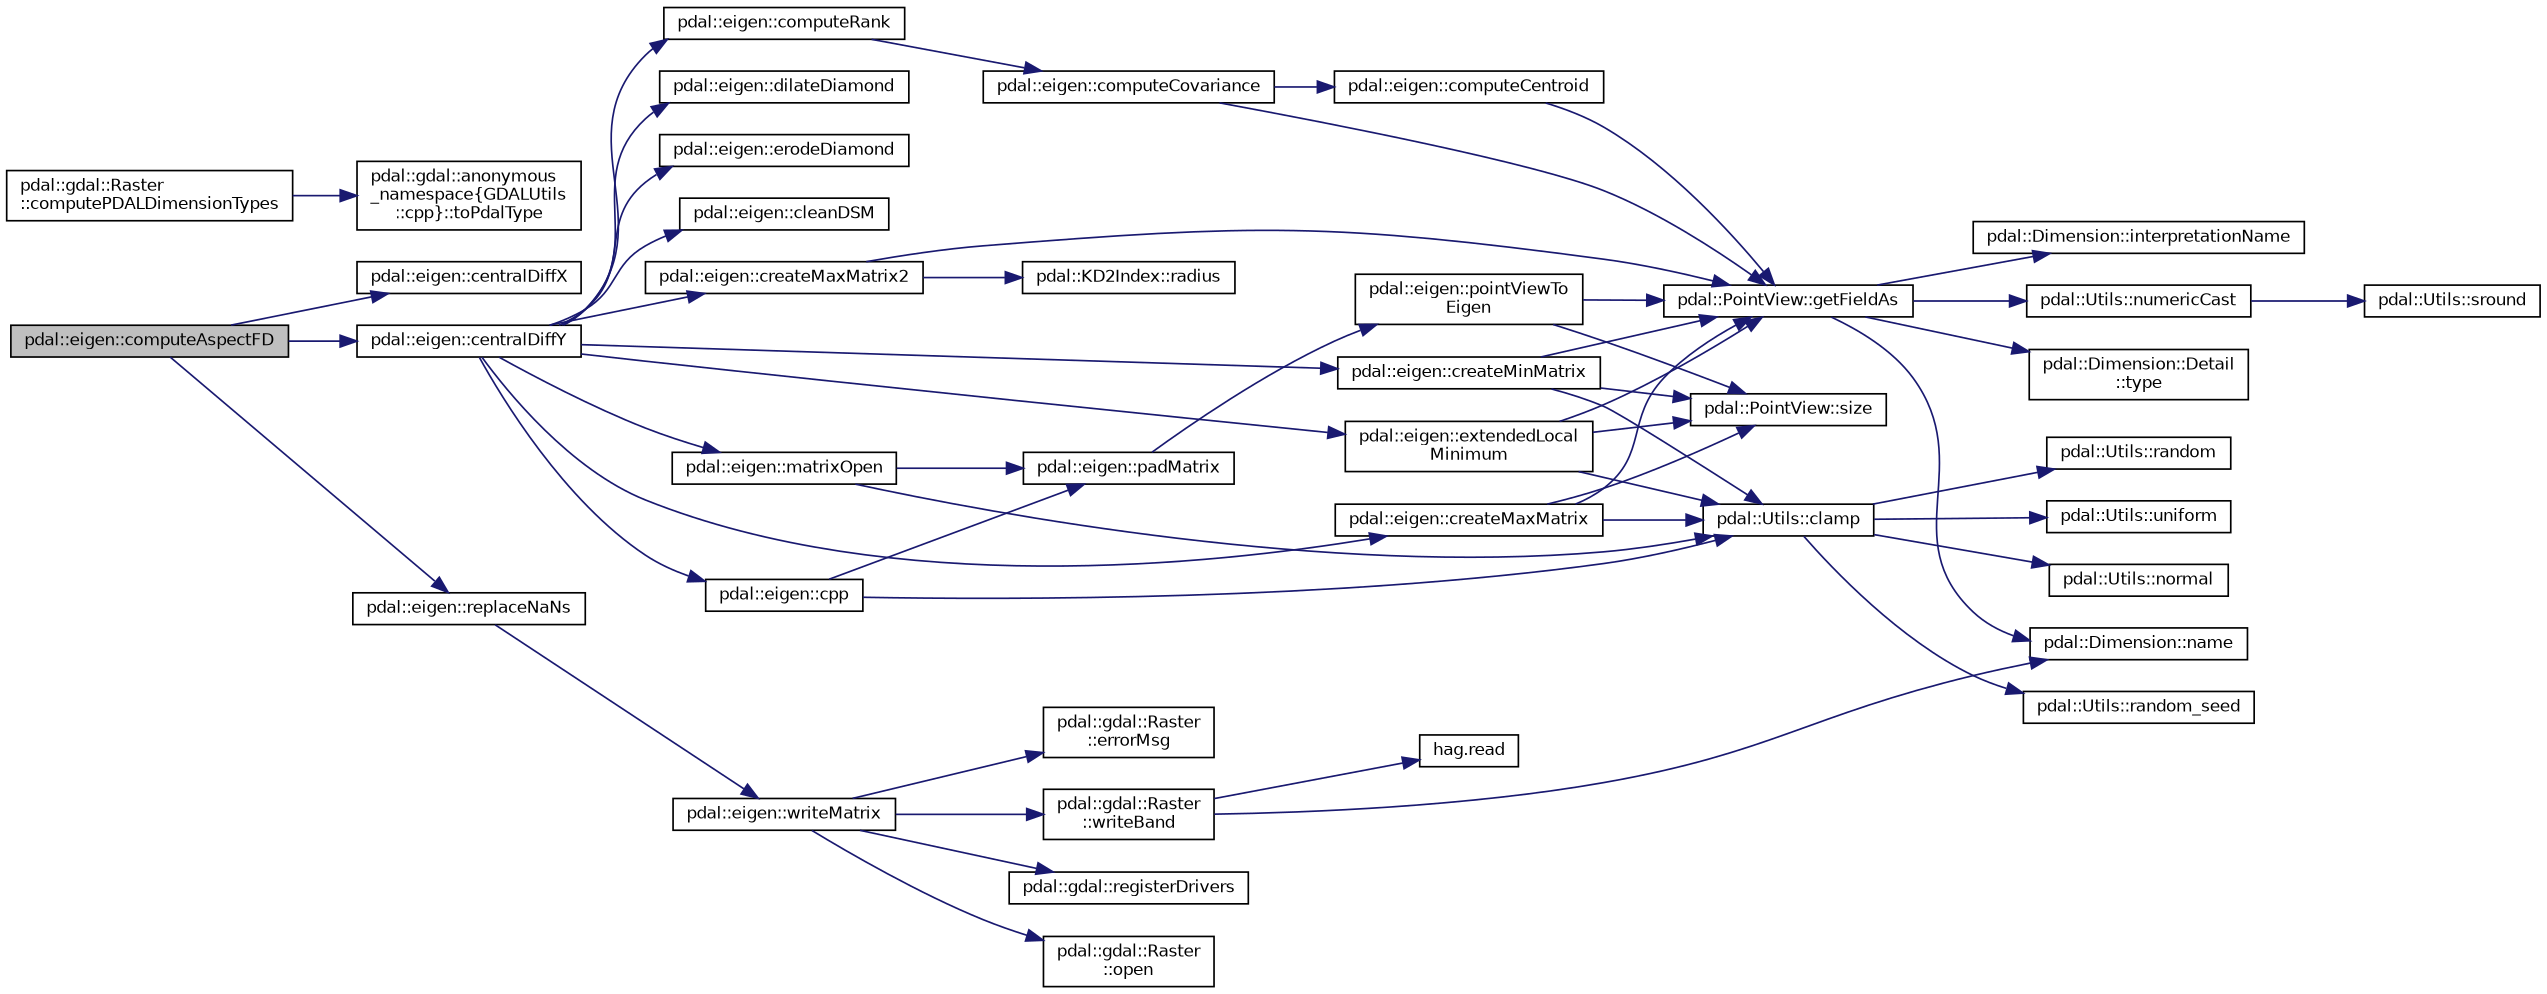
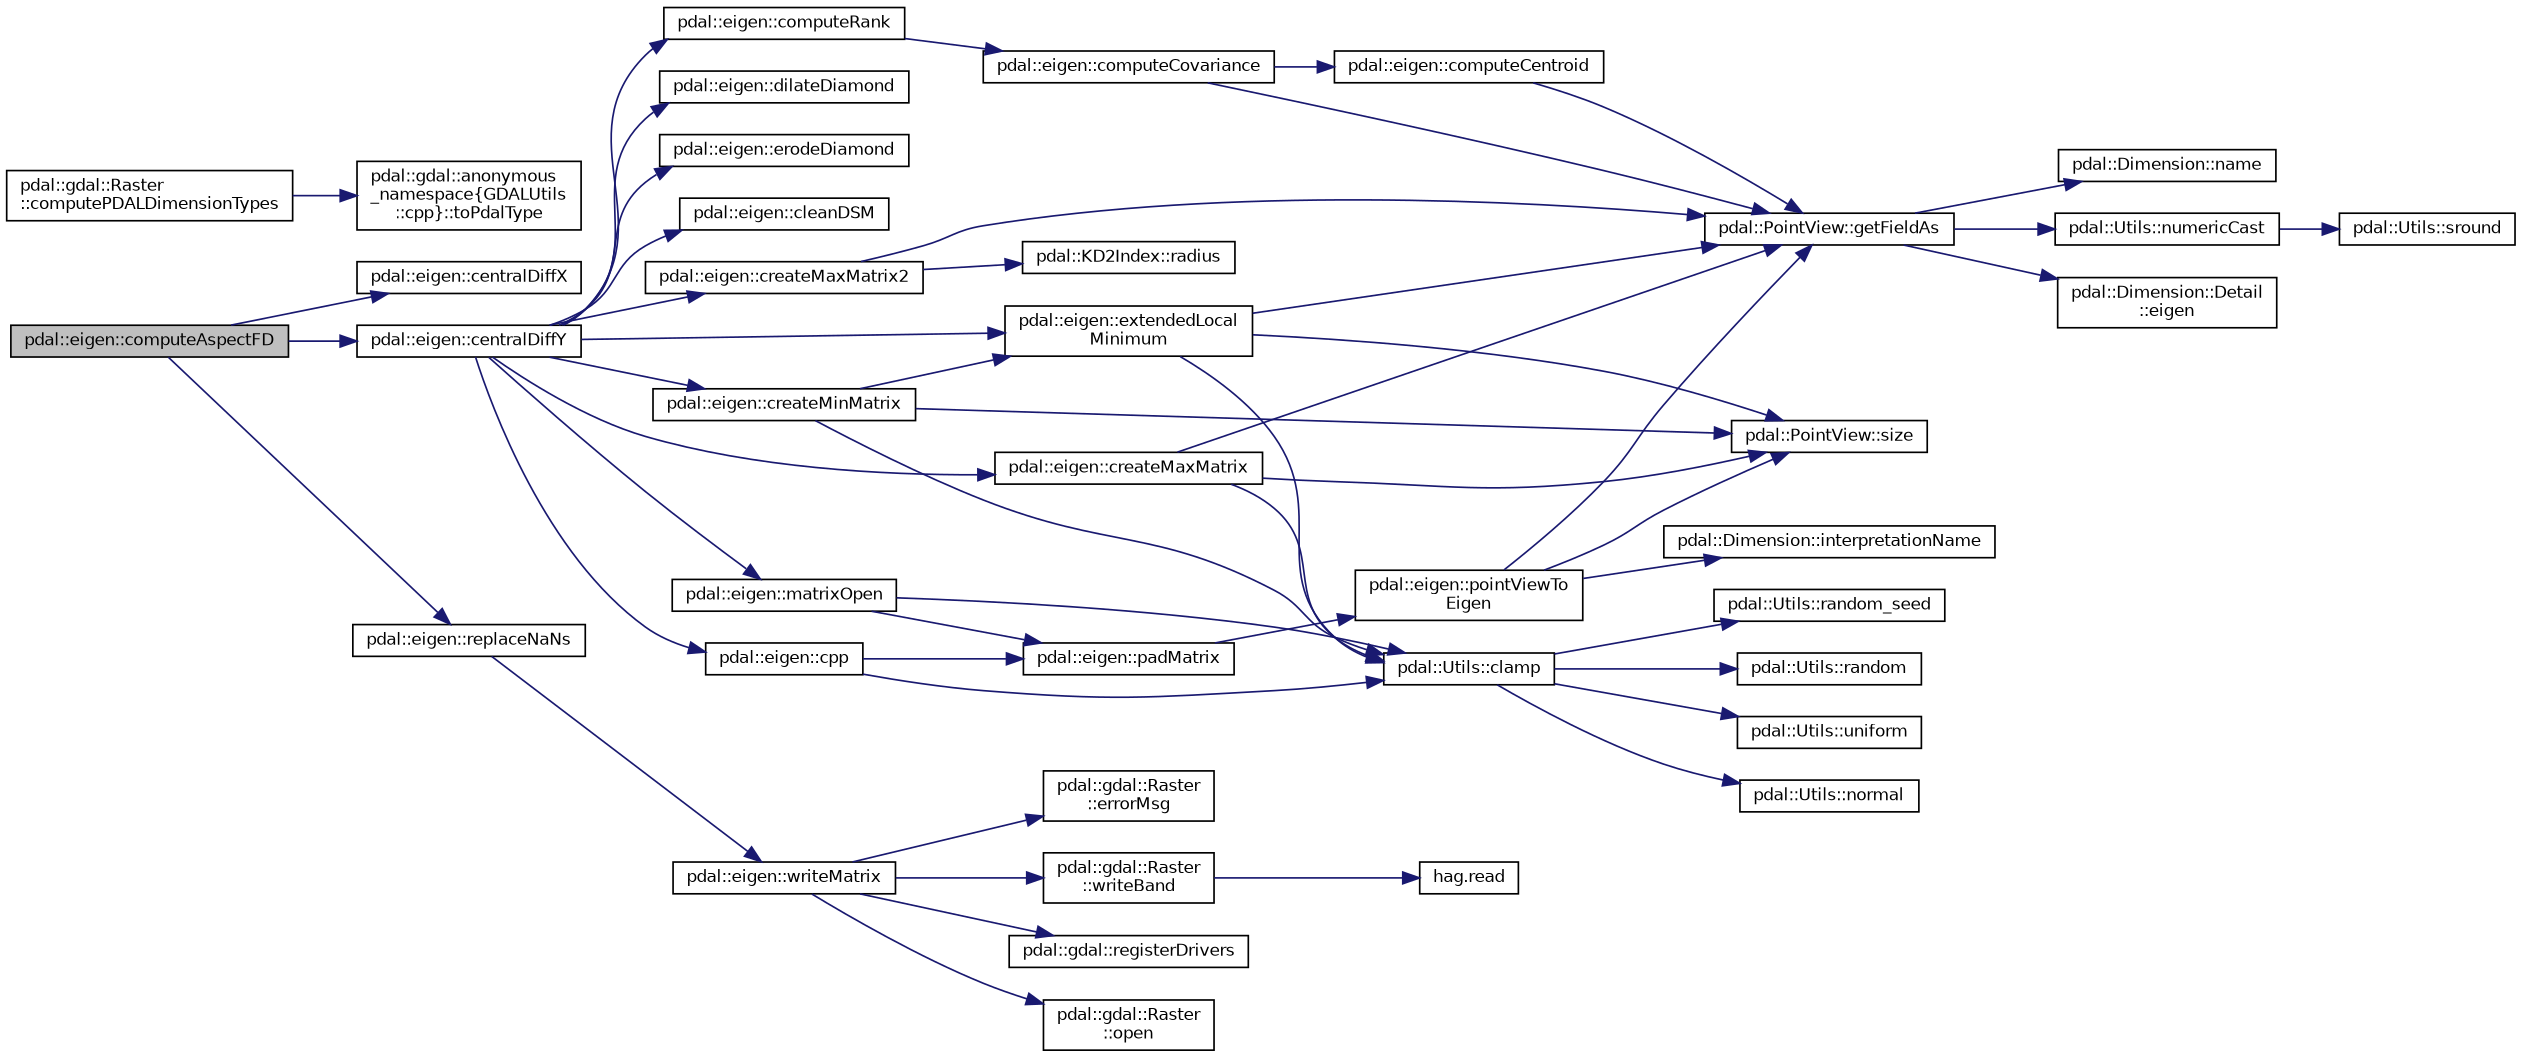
edge "pdal::PointView::getFieldAs" -> "pdal::Dimension::interpretationName": now "pdal::eigen::pointViewTo Eigen" -> "pdal::Dimension::interpretationName"
edge "pdal::eigen::createMinMatrix" -> "pdal::PointView::getFieldAs": now "pdal::eigen::createMinMatrix" -> "pdal::eigen::extendedLocal Minimum"
node "pdal::Dimension::Detail ::type": label "pdal::Dimension::Detail ::type" -> "pdal::Dimension::Detail ::eigen"
edge "pdal::gdal::Raster ::writeBand" -> "pdal::Dimension::name": removed
